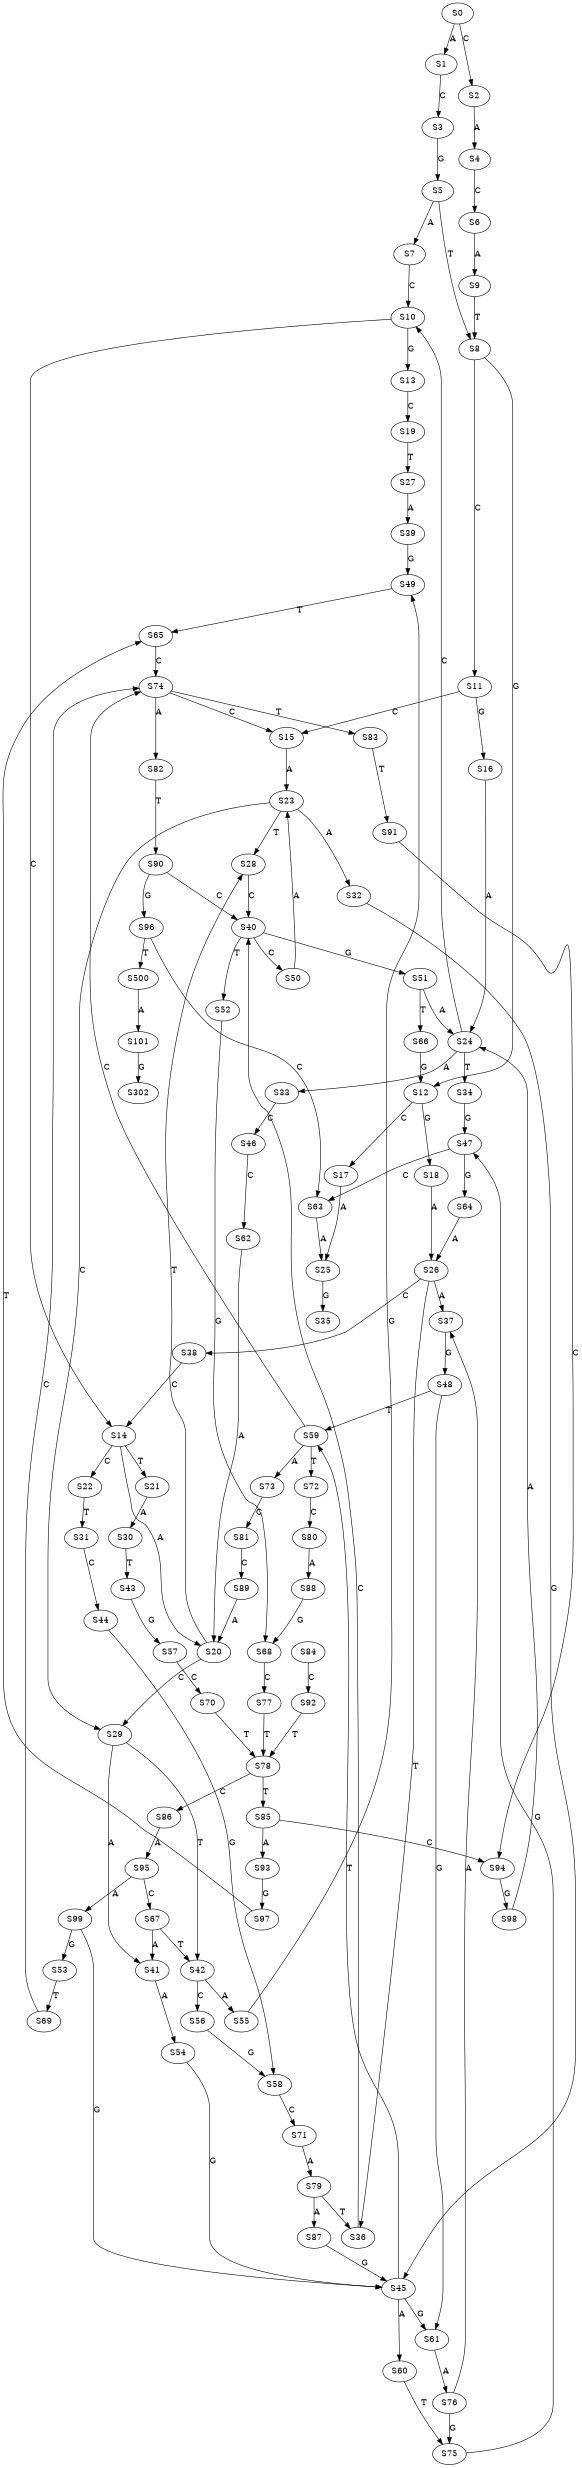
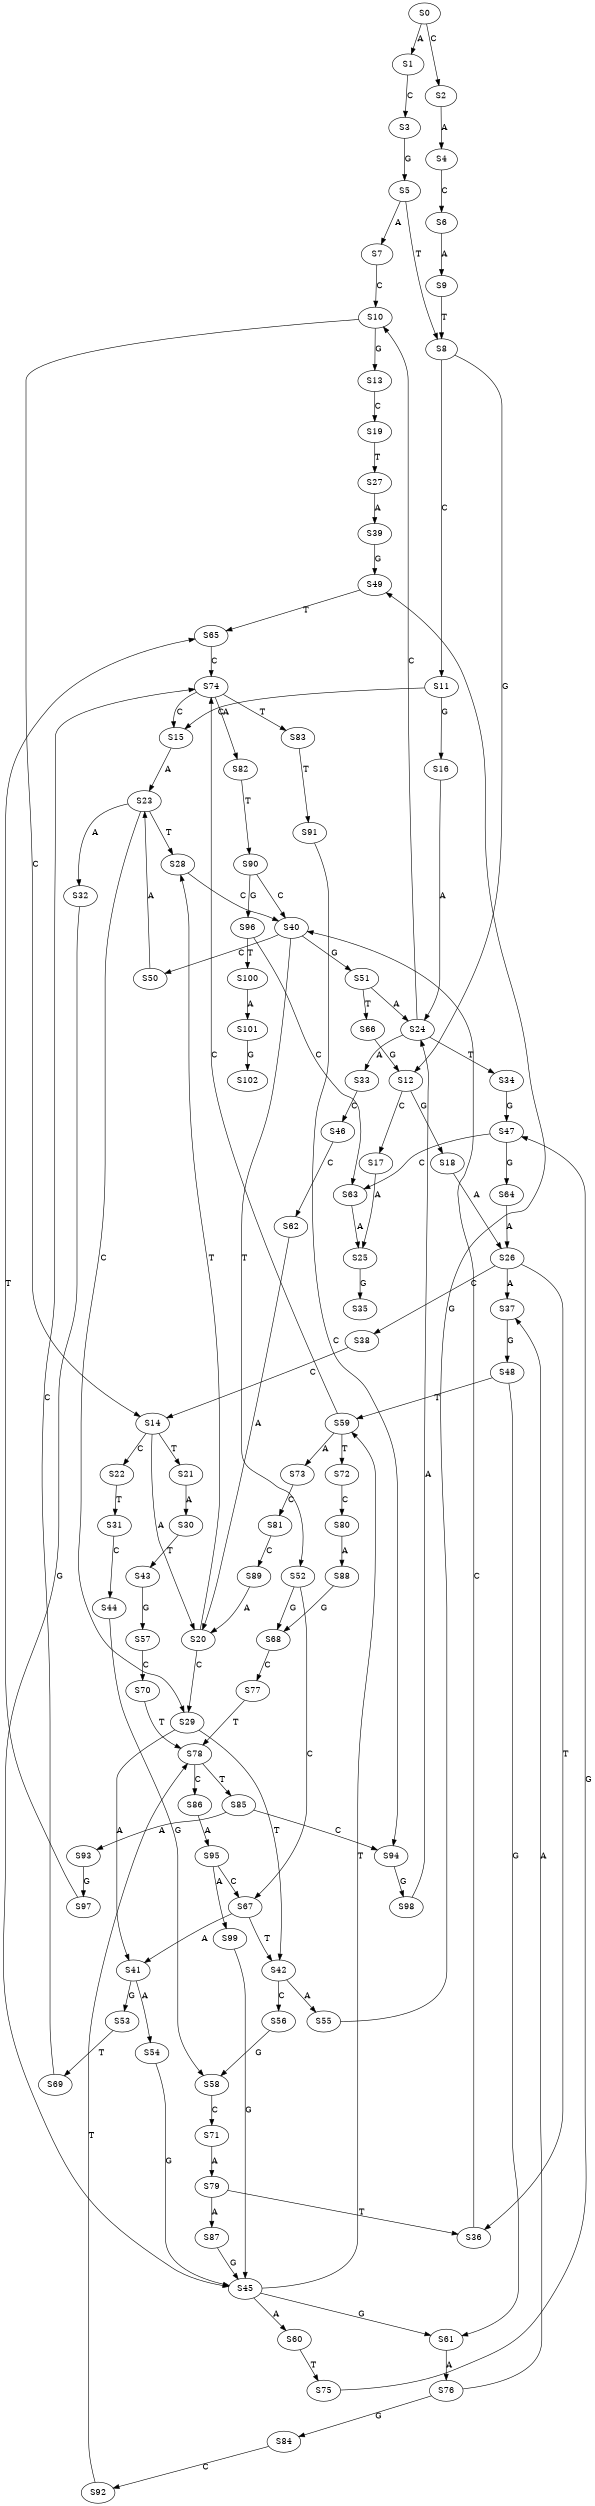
node "S500": label "S500" -> "S100"
node "S302": label "S302" -> "S102"
edge "S52" -> "S67": added, label "C"
edge "S99" -> "S53": now "S41" -> "S53"
edge "S76" -> "S75": now "S76" -> "S84"
